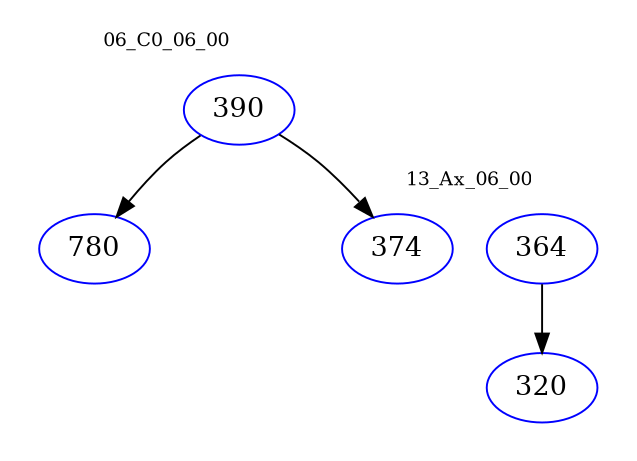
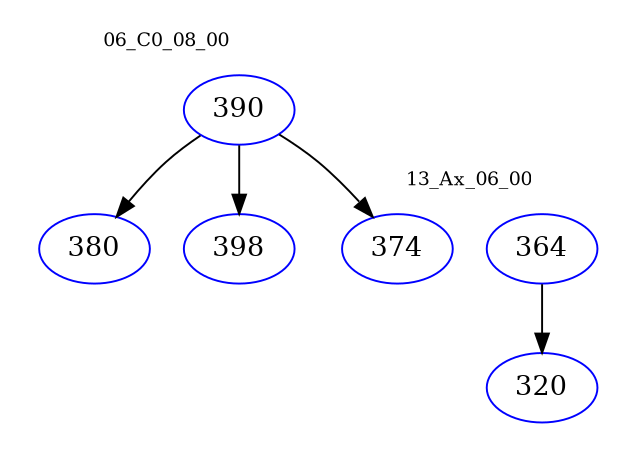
cluster "06_C0_06_00": label "06_C0_06_00" -> "06_C0_08_00"
node "780": label "780" -> "380"
node "398": added
